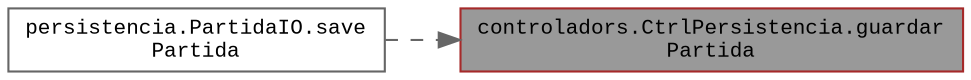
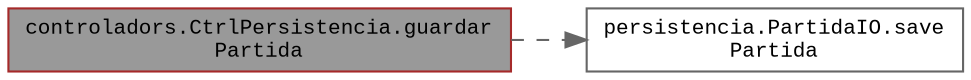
edge "persistencia.PartidaIO.save Partida" -> "controladors.CtrlPersistencia.guardar Partida": reversed
